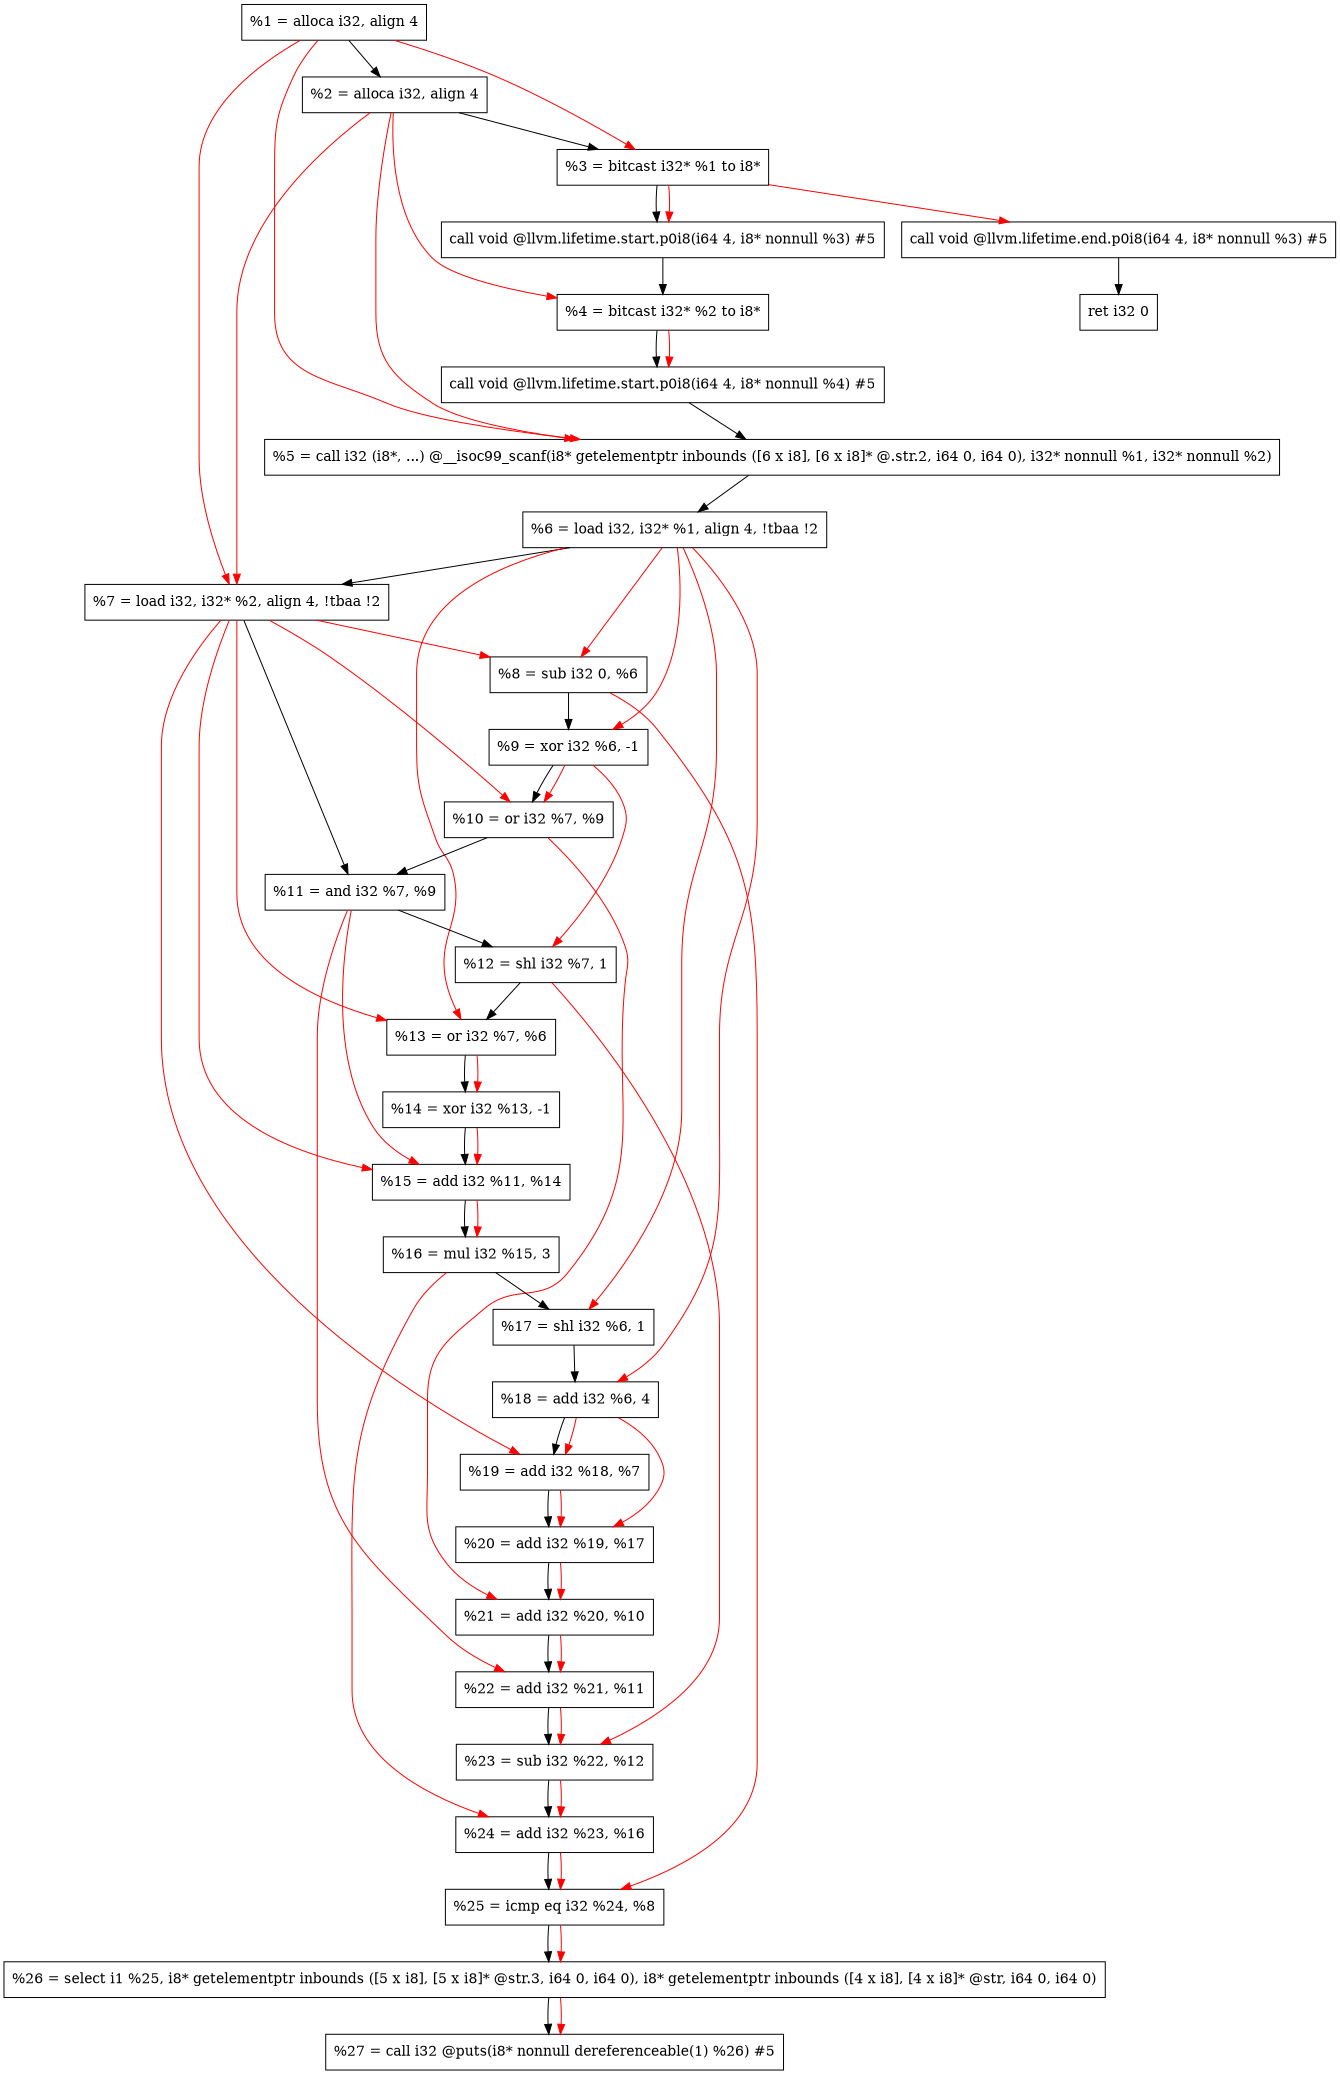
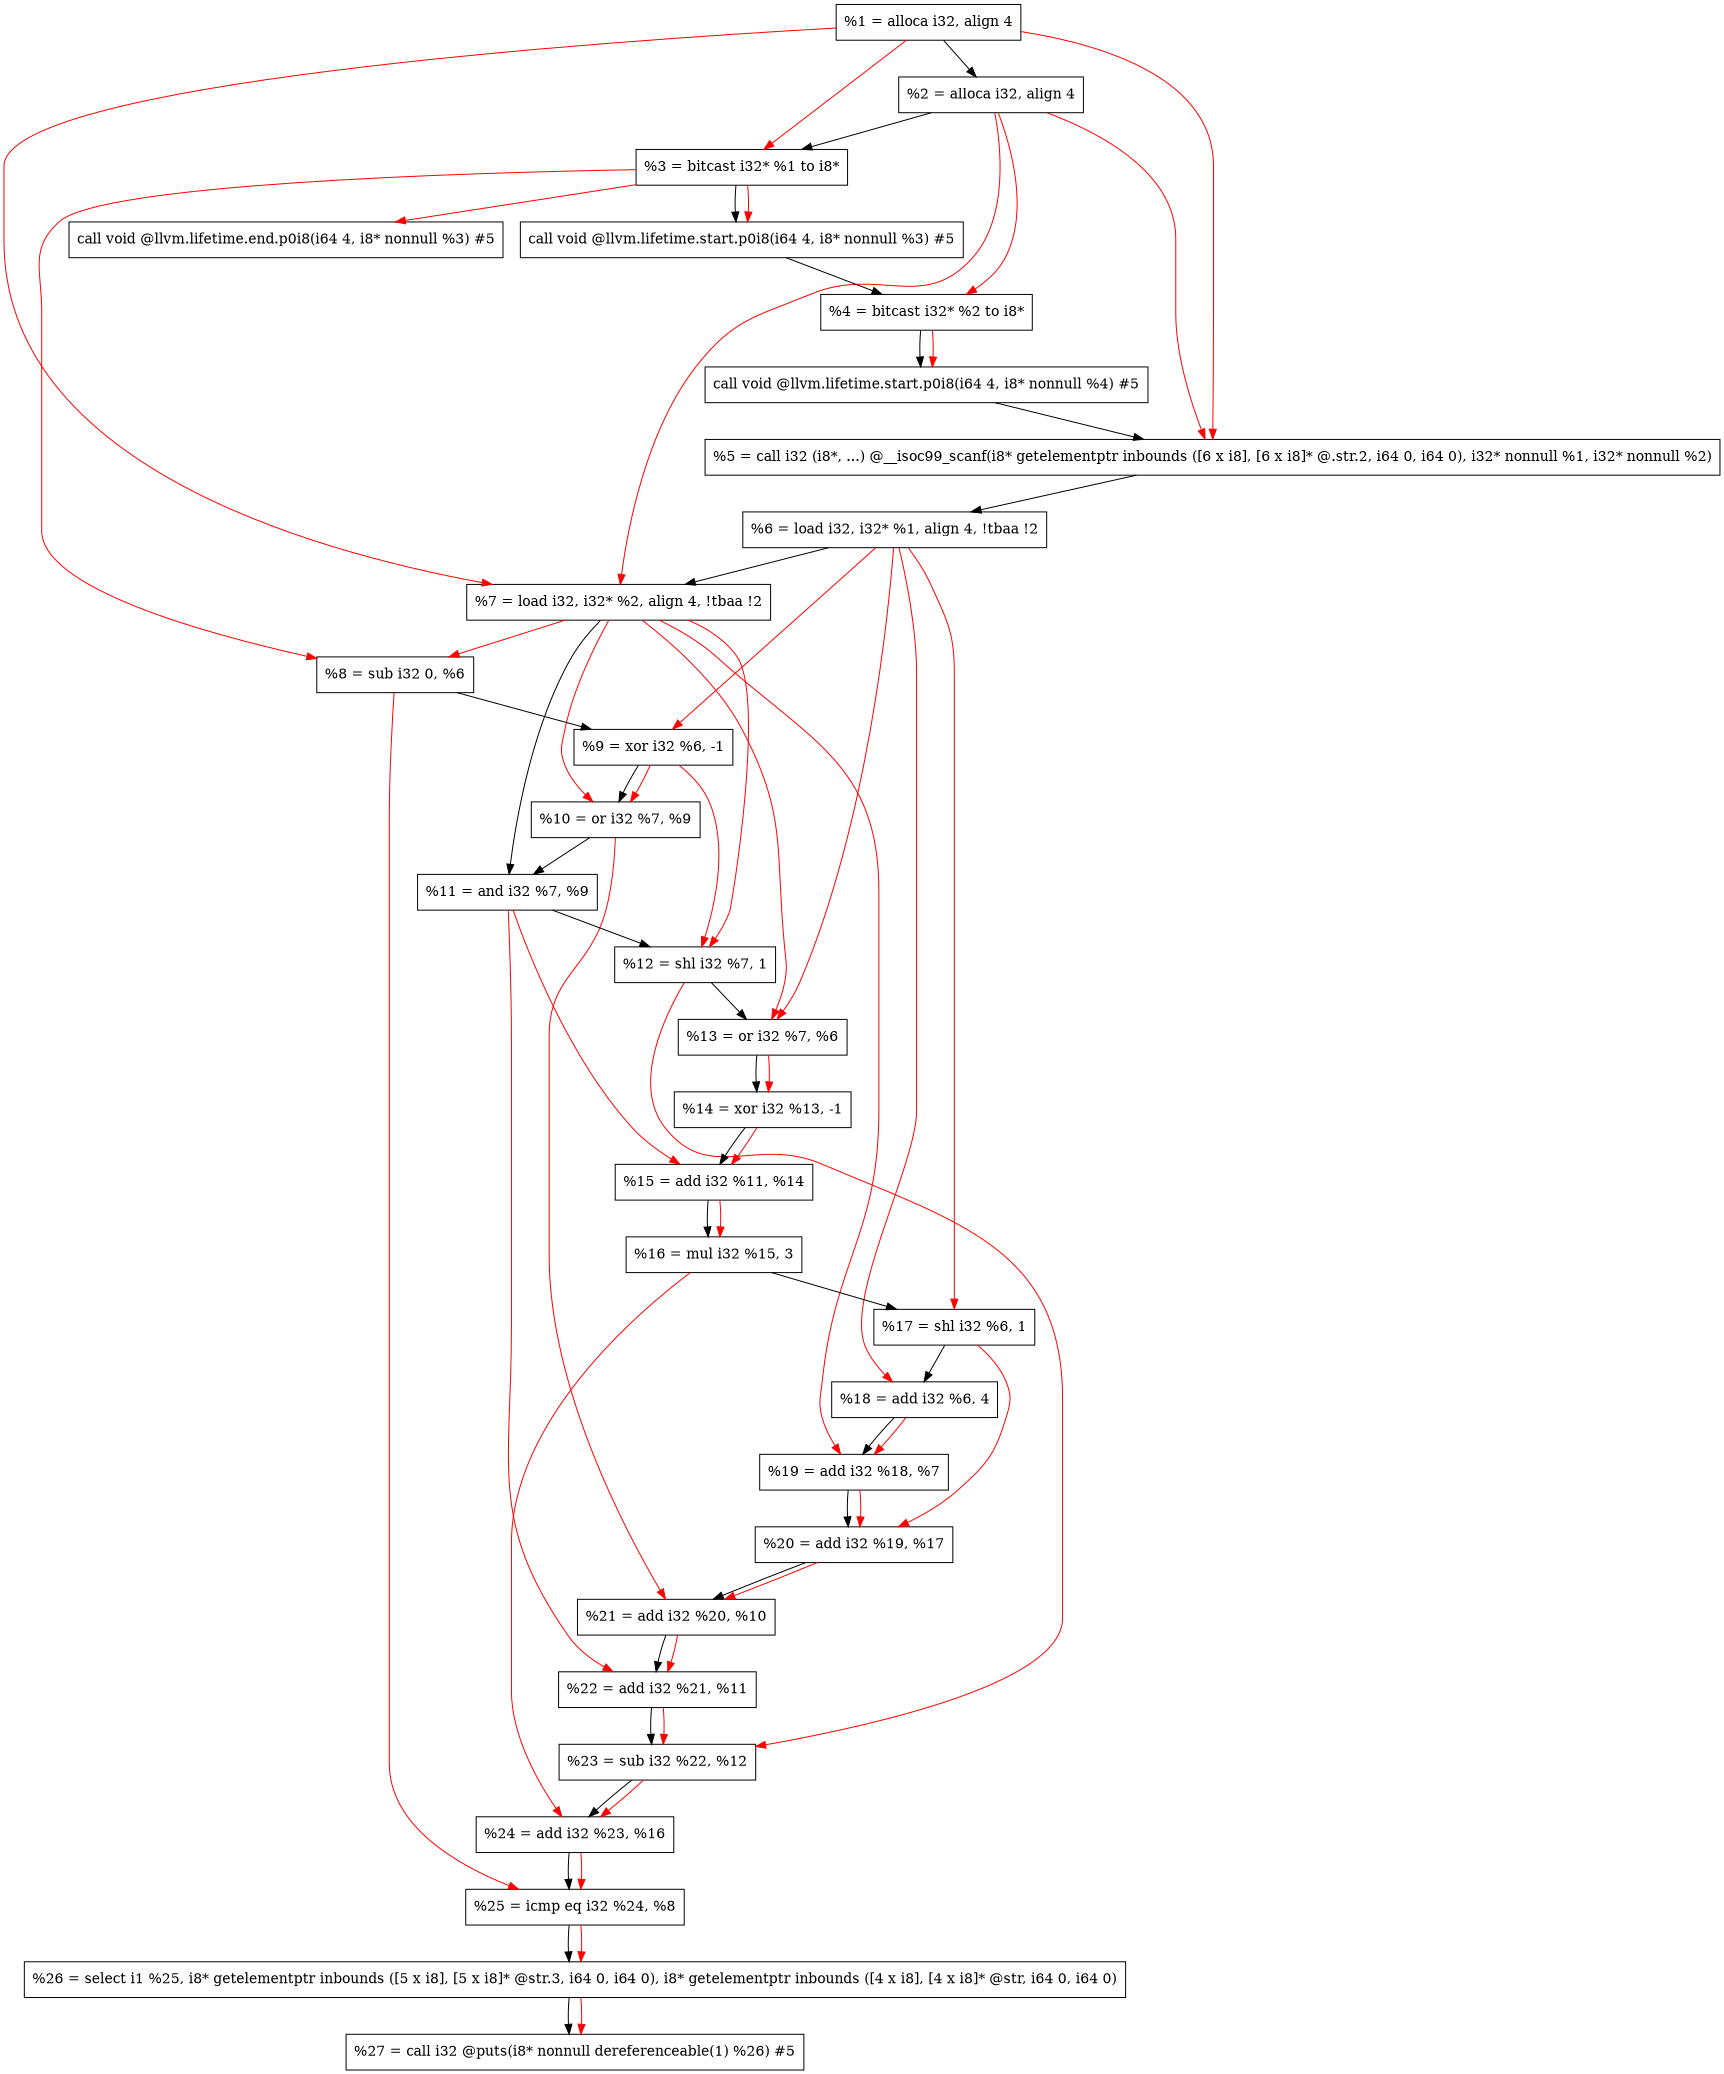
node "ret i32 0": removed
edge "%6 = load i32, i32* %1, align 4, !tbaa !2" -> "%8 = sub i32 0, %6": now "%3 = bitcast i32* %1 to i8*" -> "%8 = sub i32 0, %6"
edge "%7 = load i32, i32* %2, align 4, !tbaa !2" -> "%15 = add i32 %11, %14": now "%7 = load i32, i32* %2, align 4, !tbaa !2" -> "%12 = shl i32 %7, 1"
edge "%18 = add i32 %6, 4" -> "%20 = add i32 %19, %17": now "%17 = shl i32 %6, 1" -> "%20 = add i32 %19, %17"
